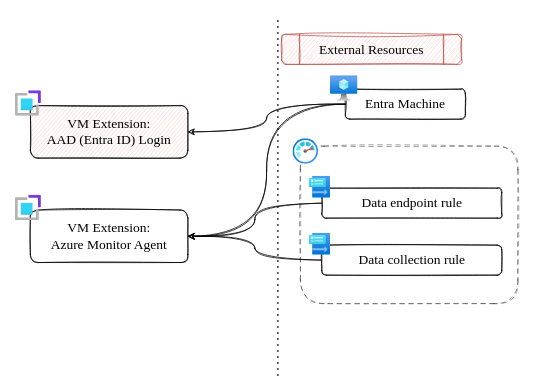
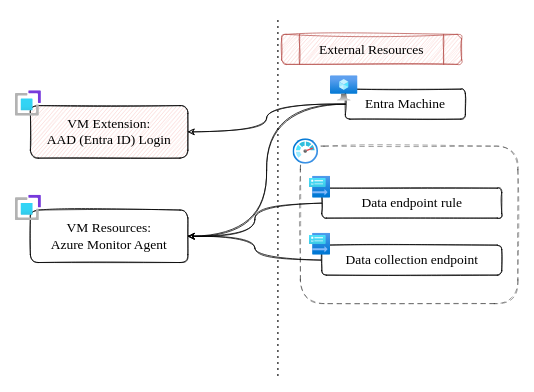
node "VM Extension: Azure Monitor Agent": label "VM Extension: Azure Monitor Agent" -> "VM Resources: Azure Monitor Agent"
node "Data collection rule": label "Data collection rule" -> "Data collection endpoint"
